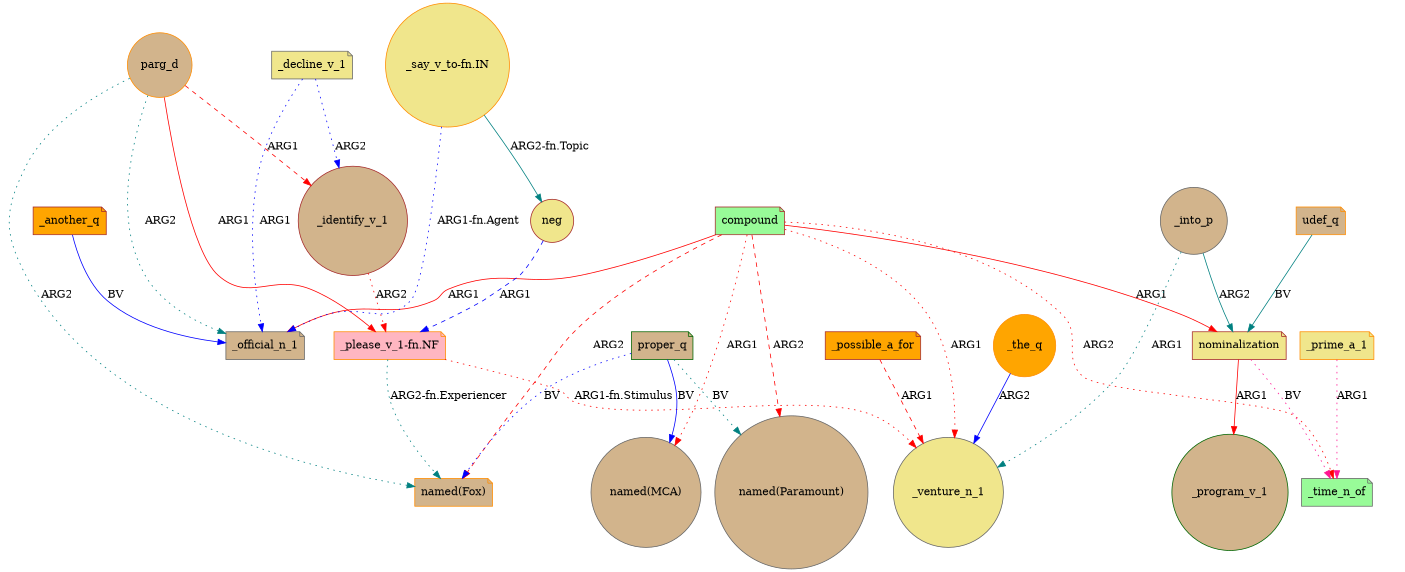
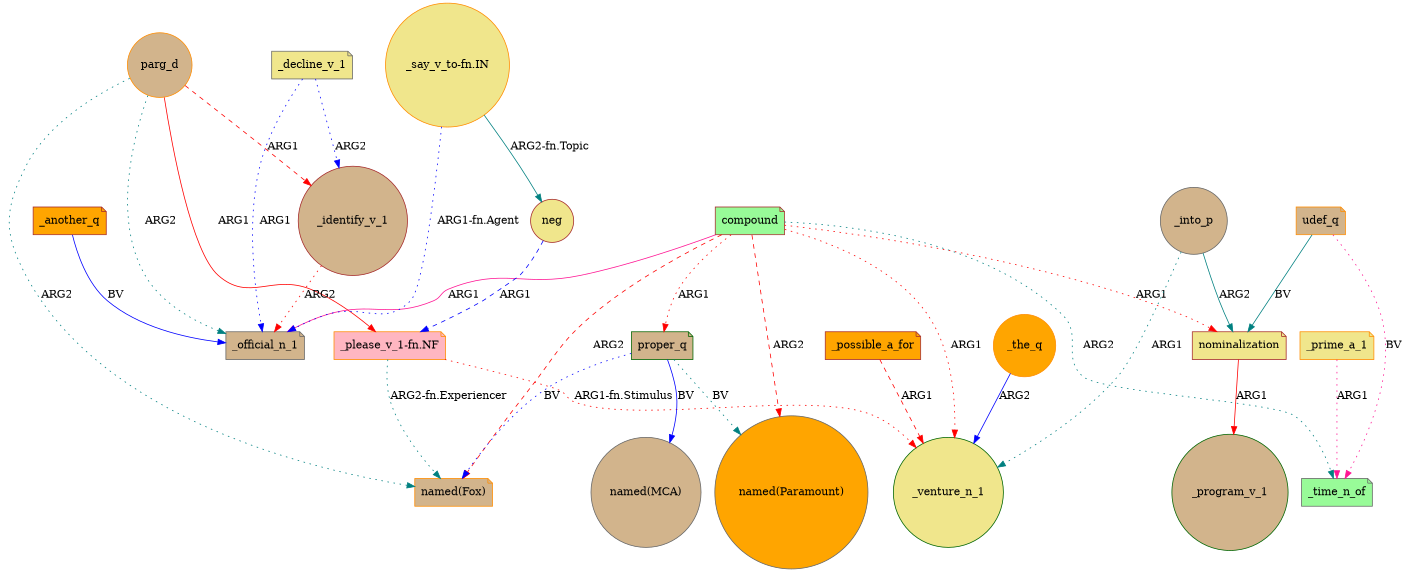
edge "compound" -> "nominalization": style solid -> dotted
edge "compound" -> "_official_n_1": color red -> deeppink
edge "_identify_v_1" -> "_please_v_1-fn.NF": now "_identify_v_1" -> "_official_n_1"
edge "compound" -> "_time_n_of": color red -> teal
edge "compound" -> "named(MCA)": now "compound" -> "proper_q"
edge "nominalization" -> "_time_n_of": now "udef_q" -> "_time_n_of"
node "named(Paramount)": fillcolor tan -> orange
node "_venture_n_1": color gray40 -> darkgreen
